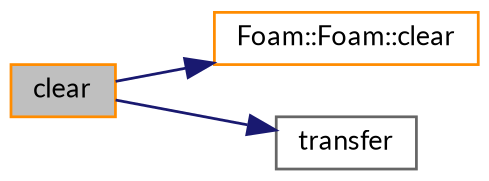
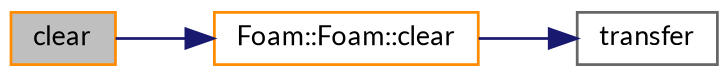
edge "clear" -> "transfer": now "Foam::Foam::clear" -> "transfer"
